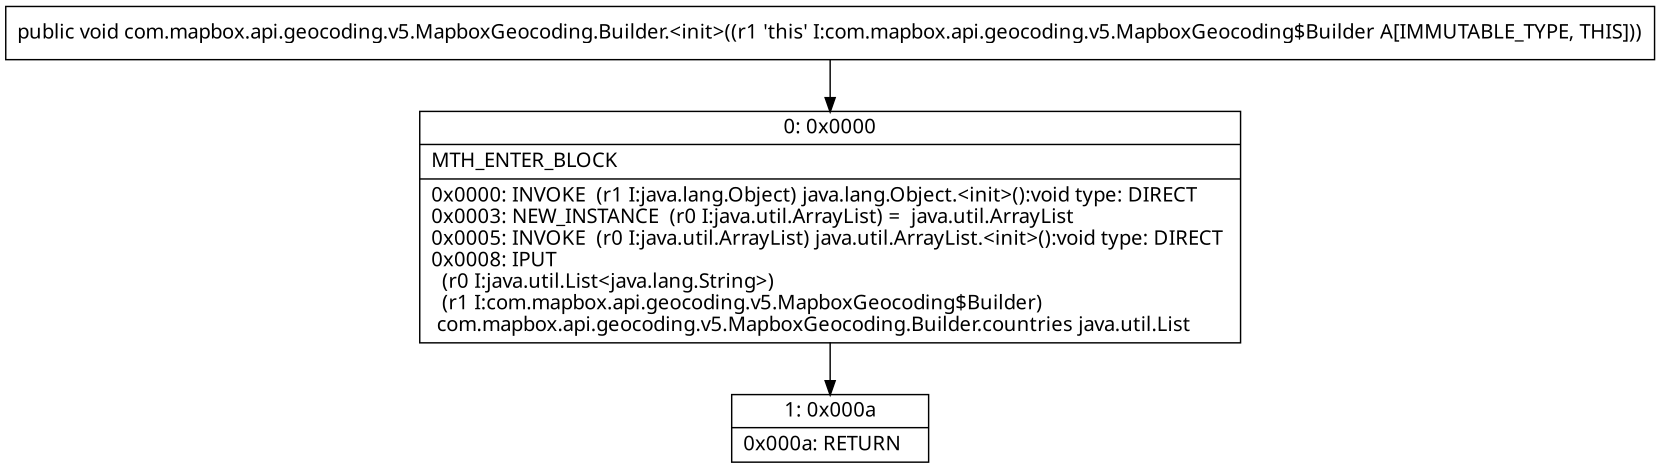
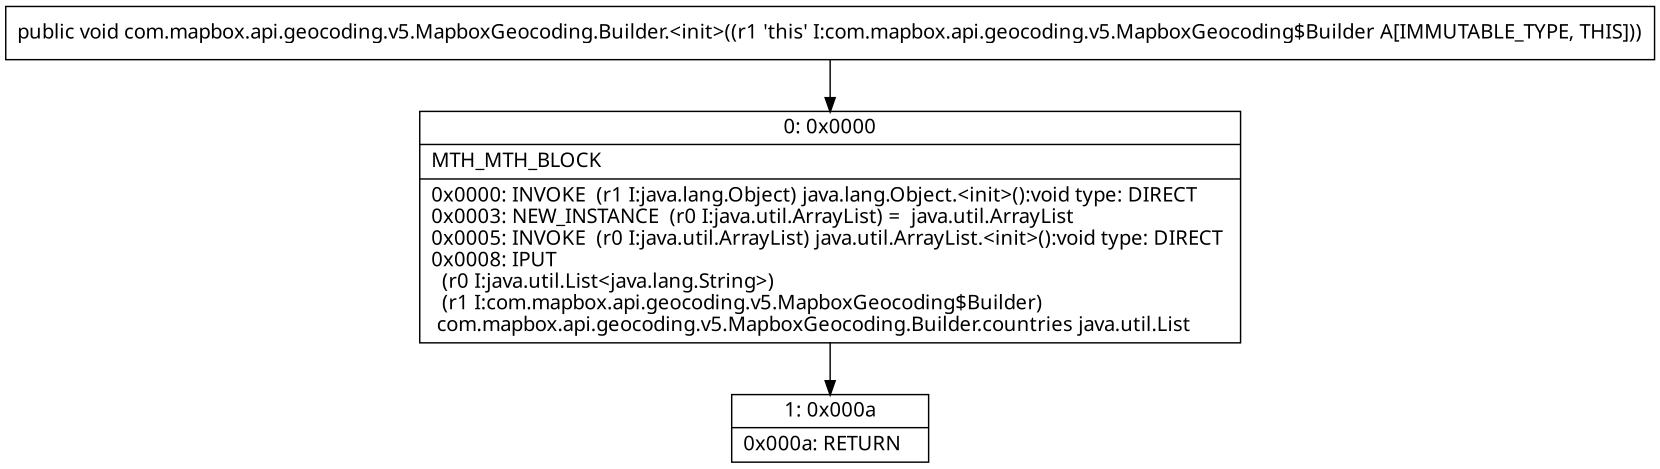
node "0: 0x0000": text "MTH_ENTER_BLOCK" -> "MTH_MTH_BLOCK"
